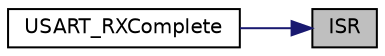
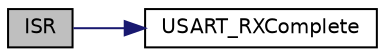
edge "USART_RXComplete" -> "ISR": reversed
